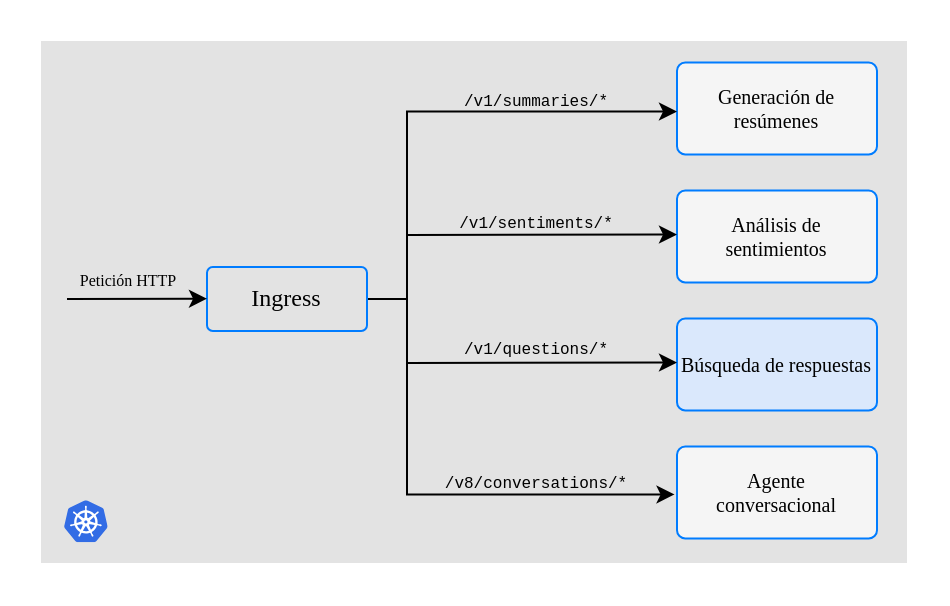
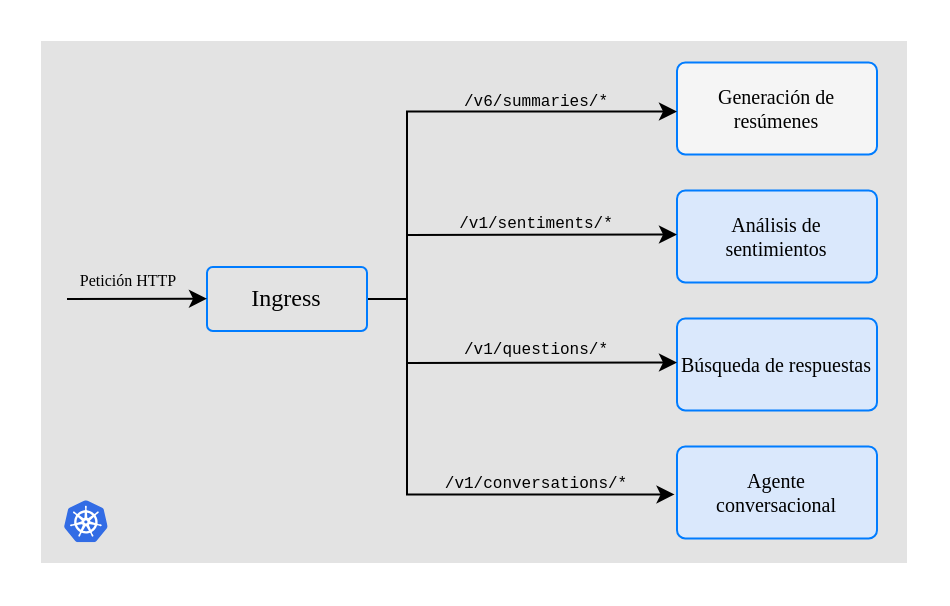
node "/v1/summaries/*": label "/v1/summaries/*" -> "/v6/summaries/*"
node "Análisis de sentimientos": fillcolor #f5f5f5 -> #dae8fc
node "/v8/conversations/*": label "/v8/conversations/*" -> "/v1/conversations/*"
node "Agente conversacional": fillcolor #f5f5f5 -> #dae8fc
